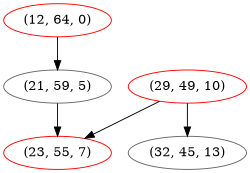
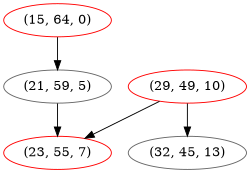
node "(12, 64, 0)": label "(12, 64, 0)" -> "(15, 64, 0)"
